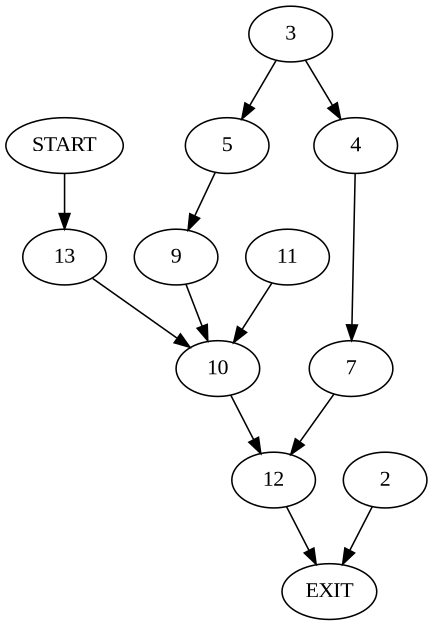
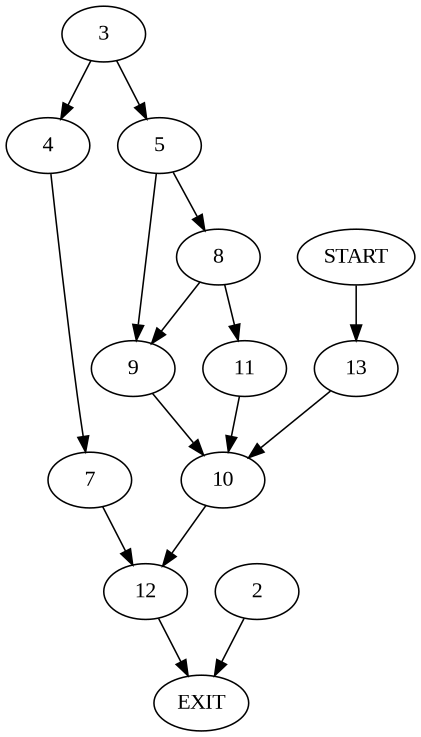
node "8": added
